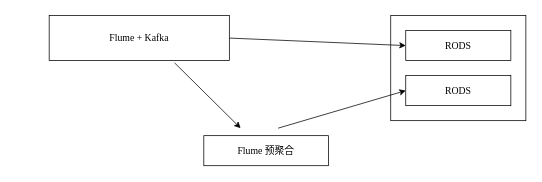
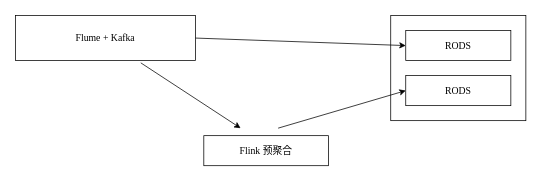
node "Flume + Kafka": moved (139, 38) -> (105, 38)
node "Flume 预聚合": label "Flume 预聚合" -> "Flink 预聚合"
